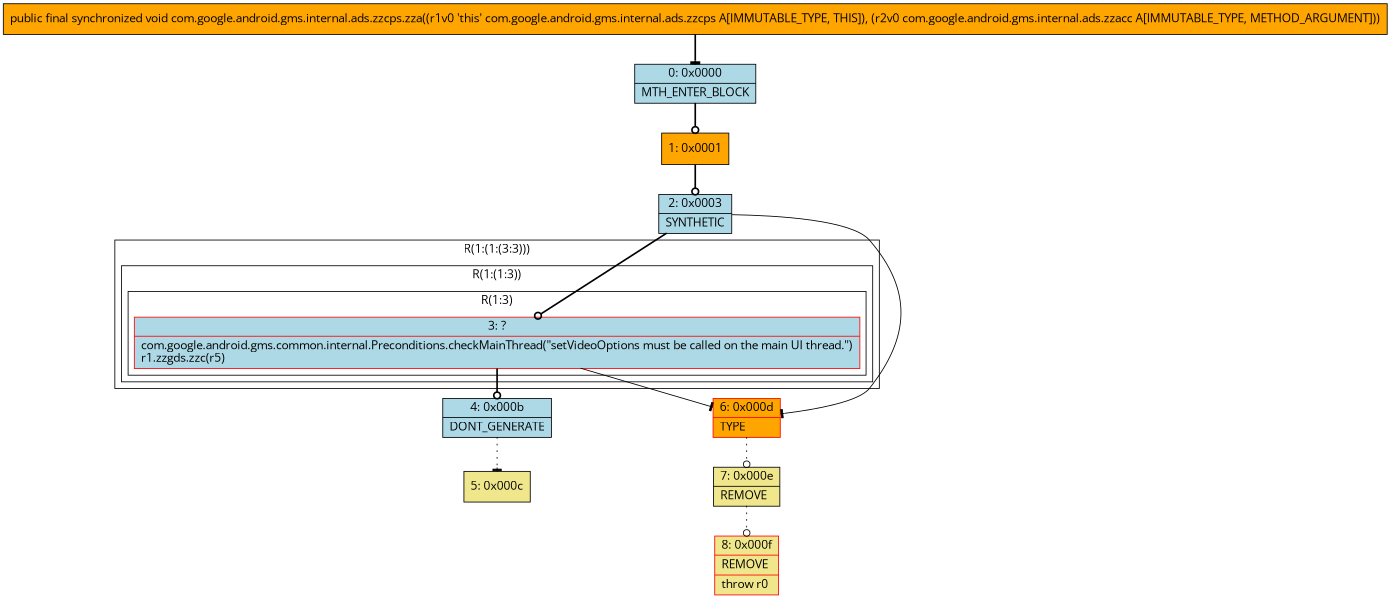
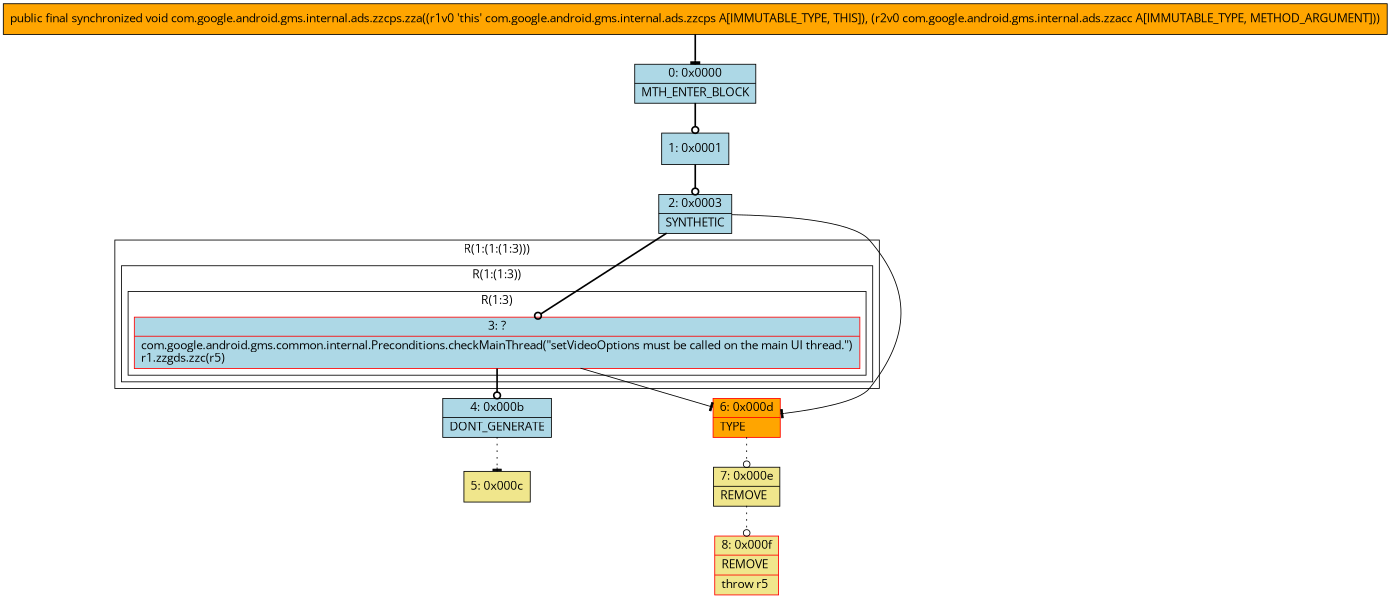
node "1: 0x0001": fillcolor orange -> lightblue
cluster "R(1:(1:(3:3)))": label "R(1:(1:(3:3)))" -> "R(1:(1:(1:3)))"
node "8: 0x000f": text "throw r0" -> "throw r5"
